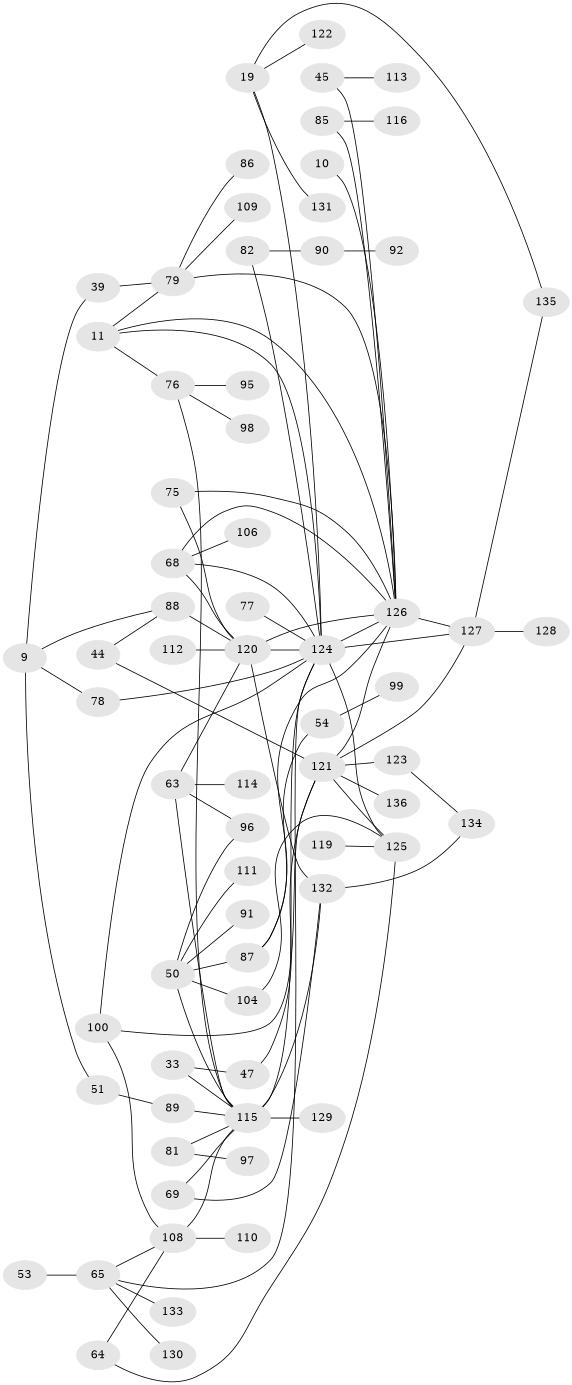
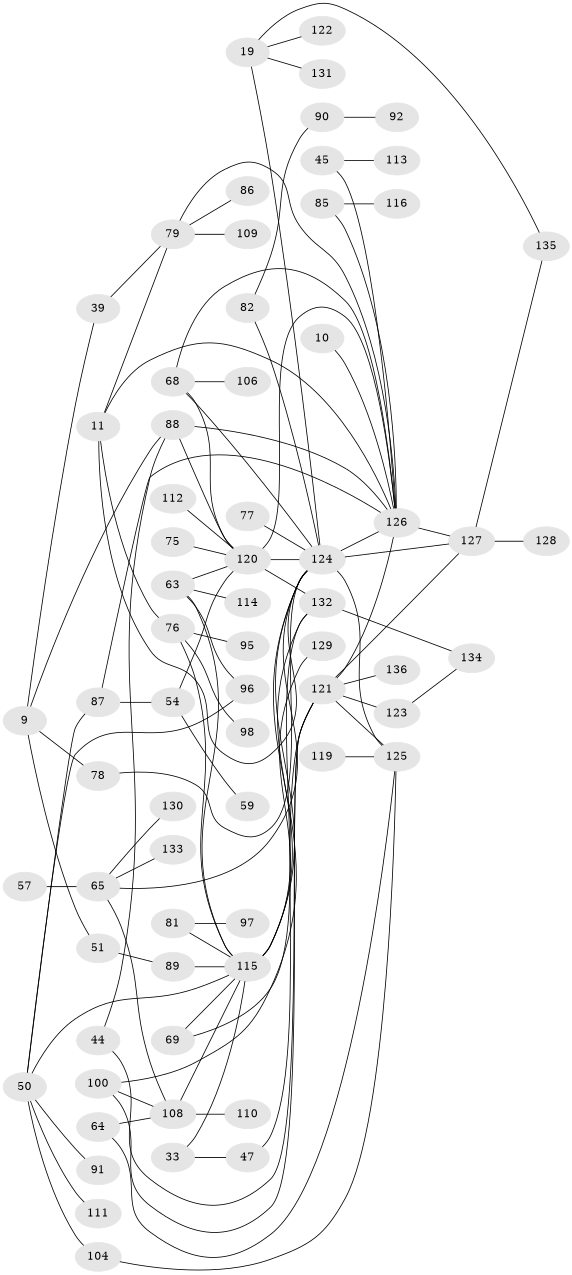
edge "75" -- "126": now "88" -- "126"
edge "120" -- "54": added
node "99": label "99" -> "59"
node "53": label "53" -> "57"
